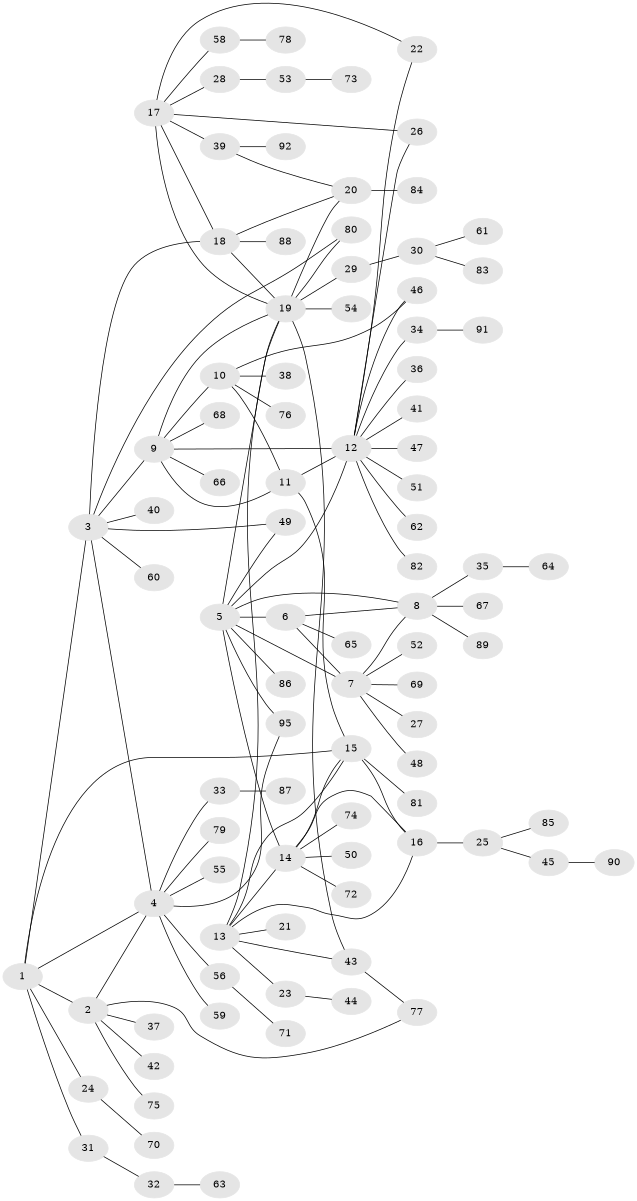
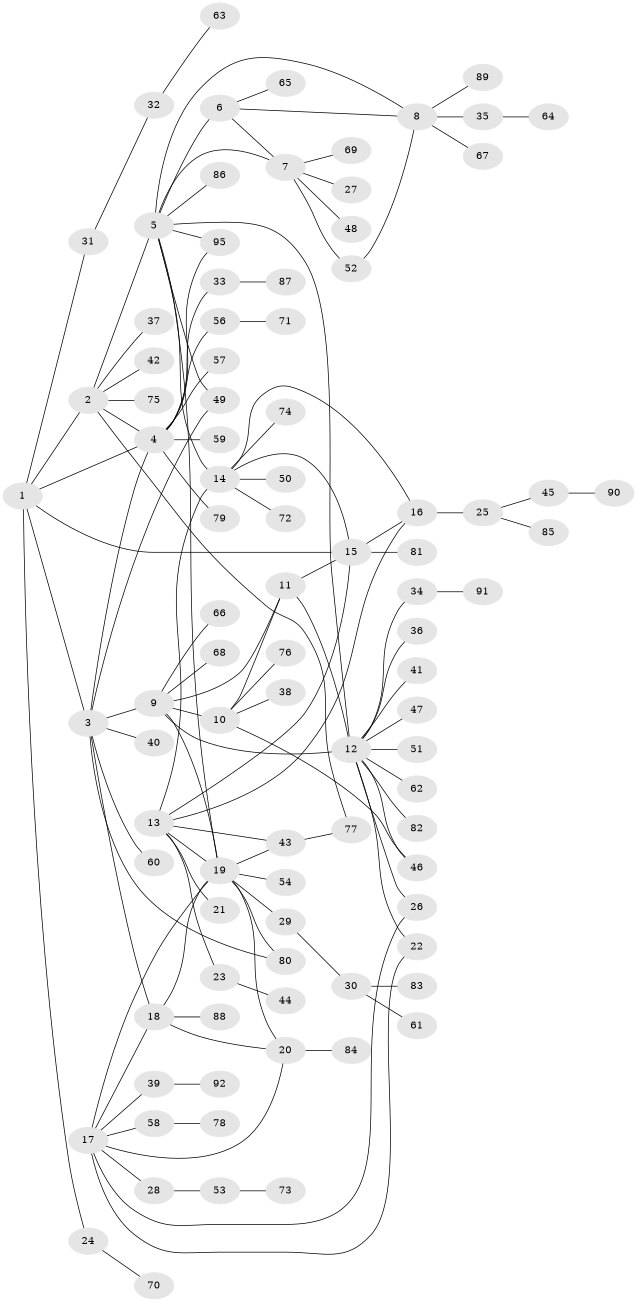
edge "39" -- "20": now "17" -- "20"
edge "5" -- "2": added
edge "8" -- "7": now "8" -- "52"
node "55": label "55" -> "57"
